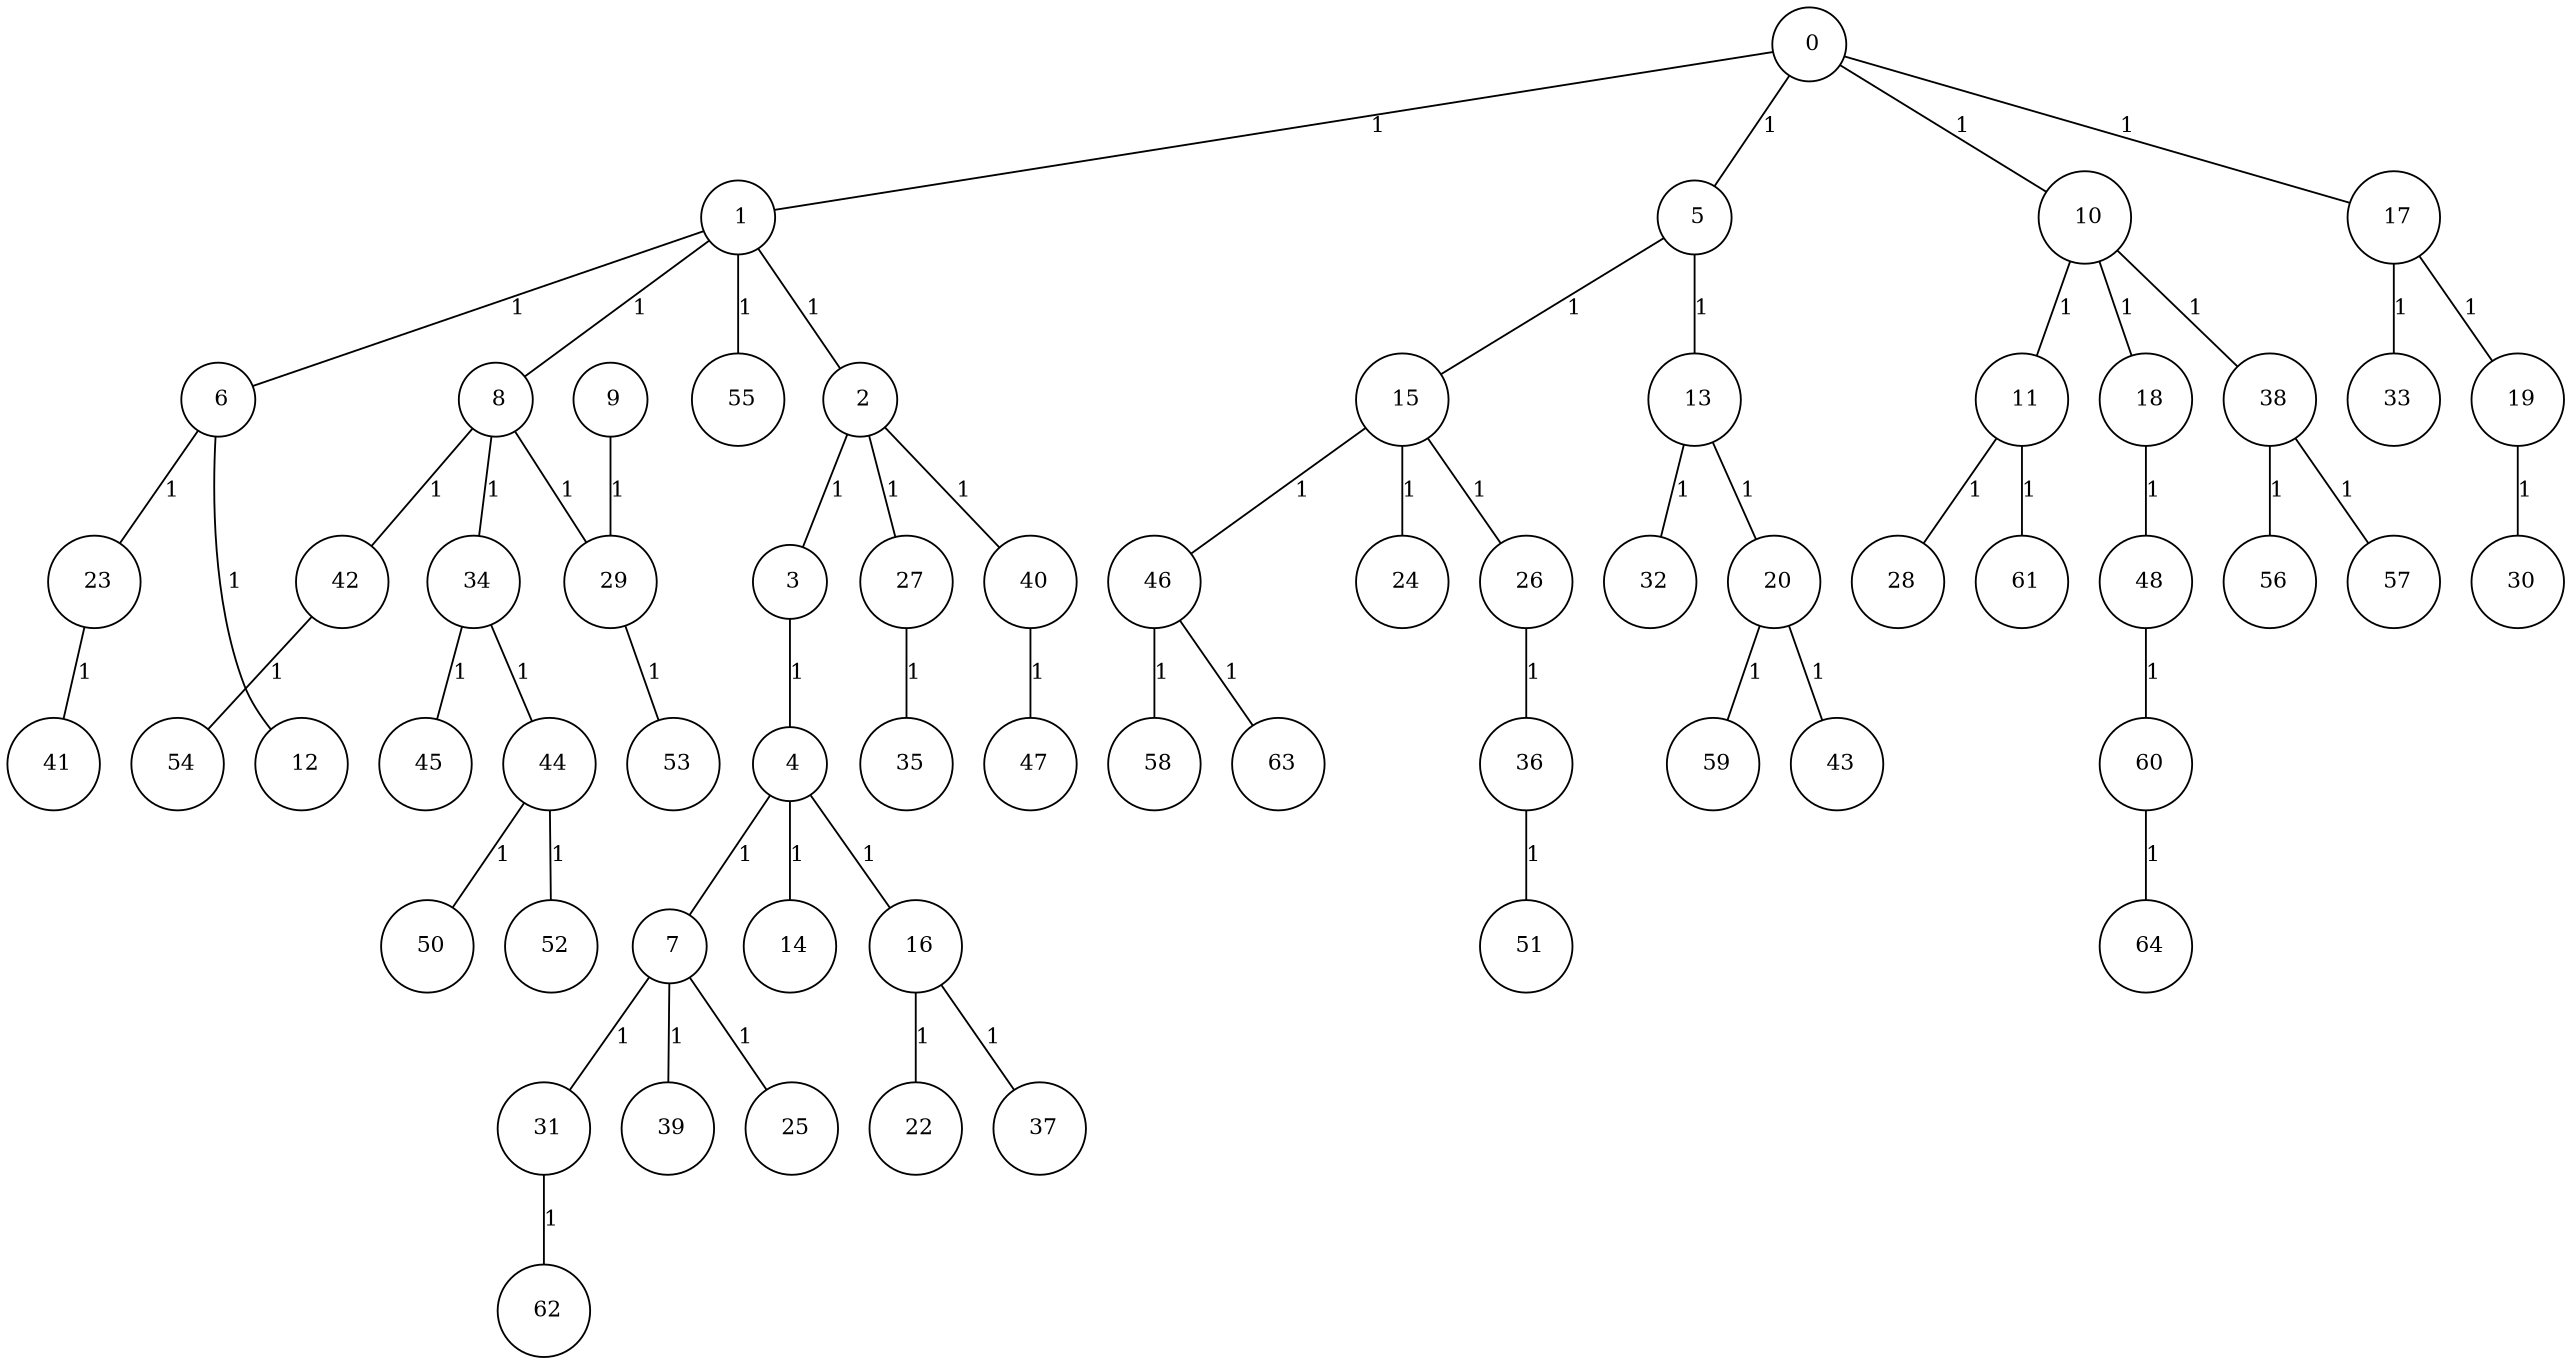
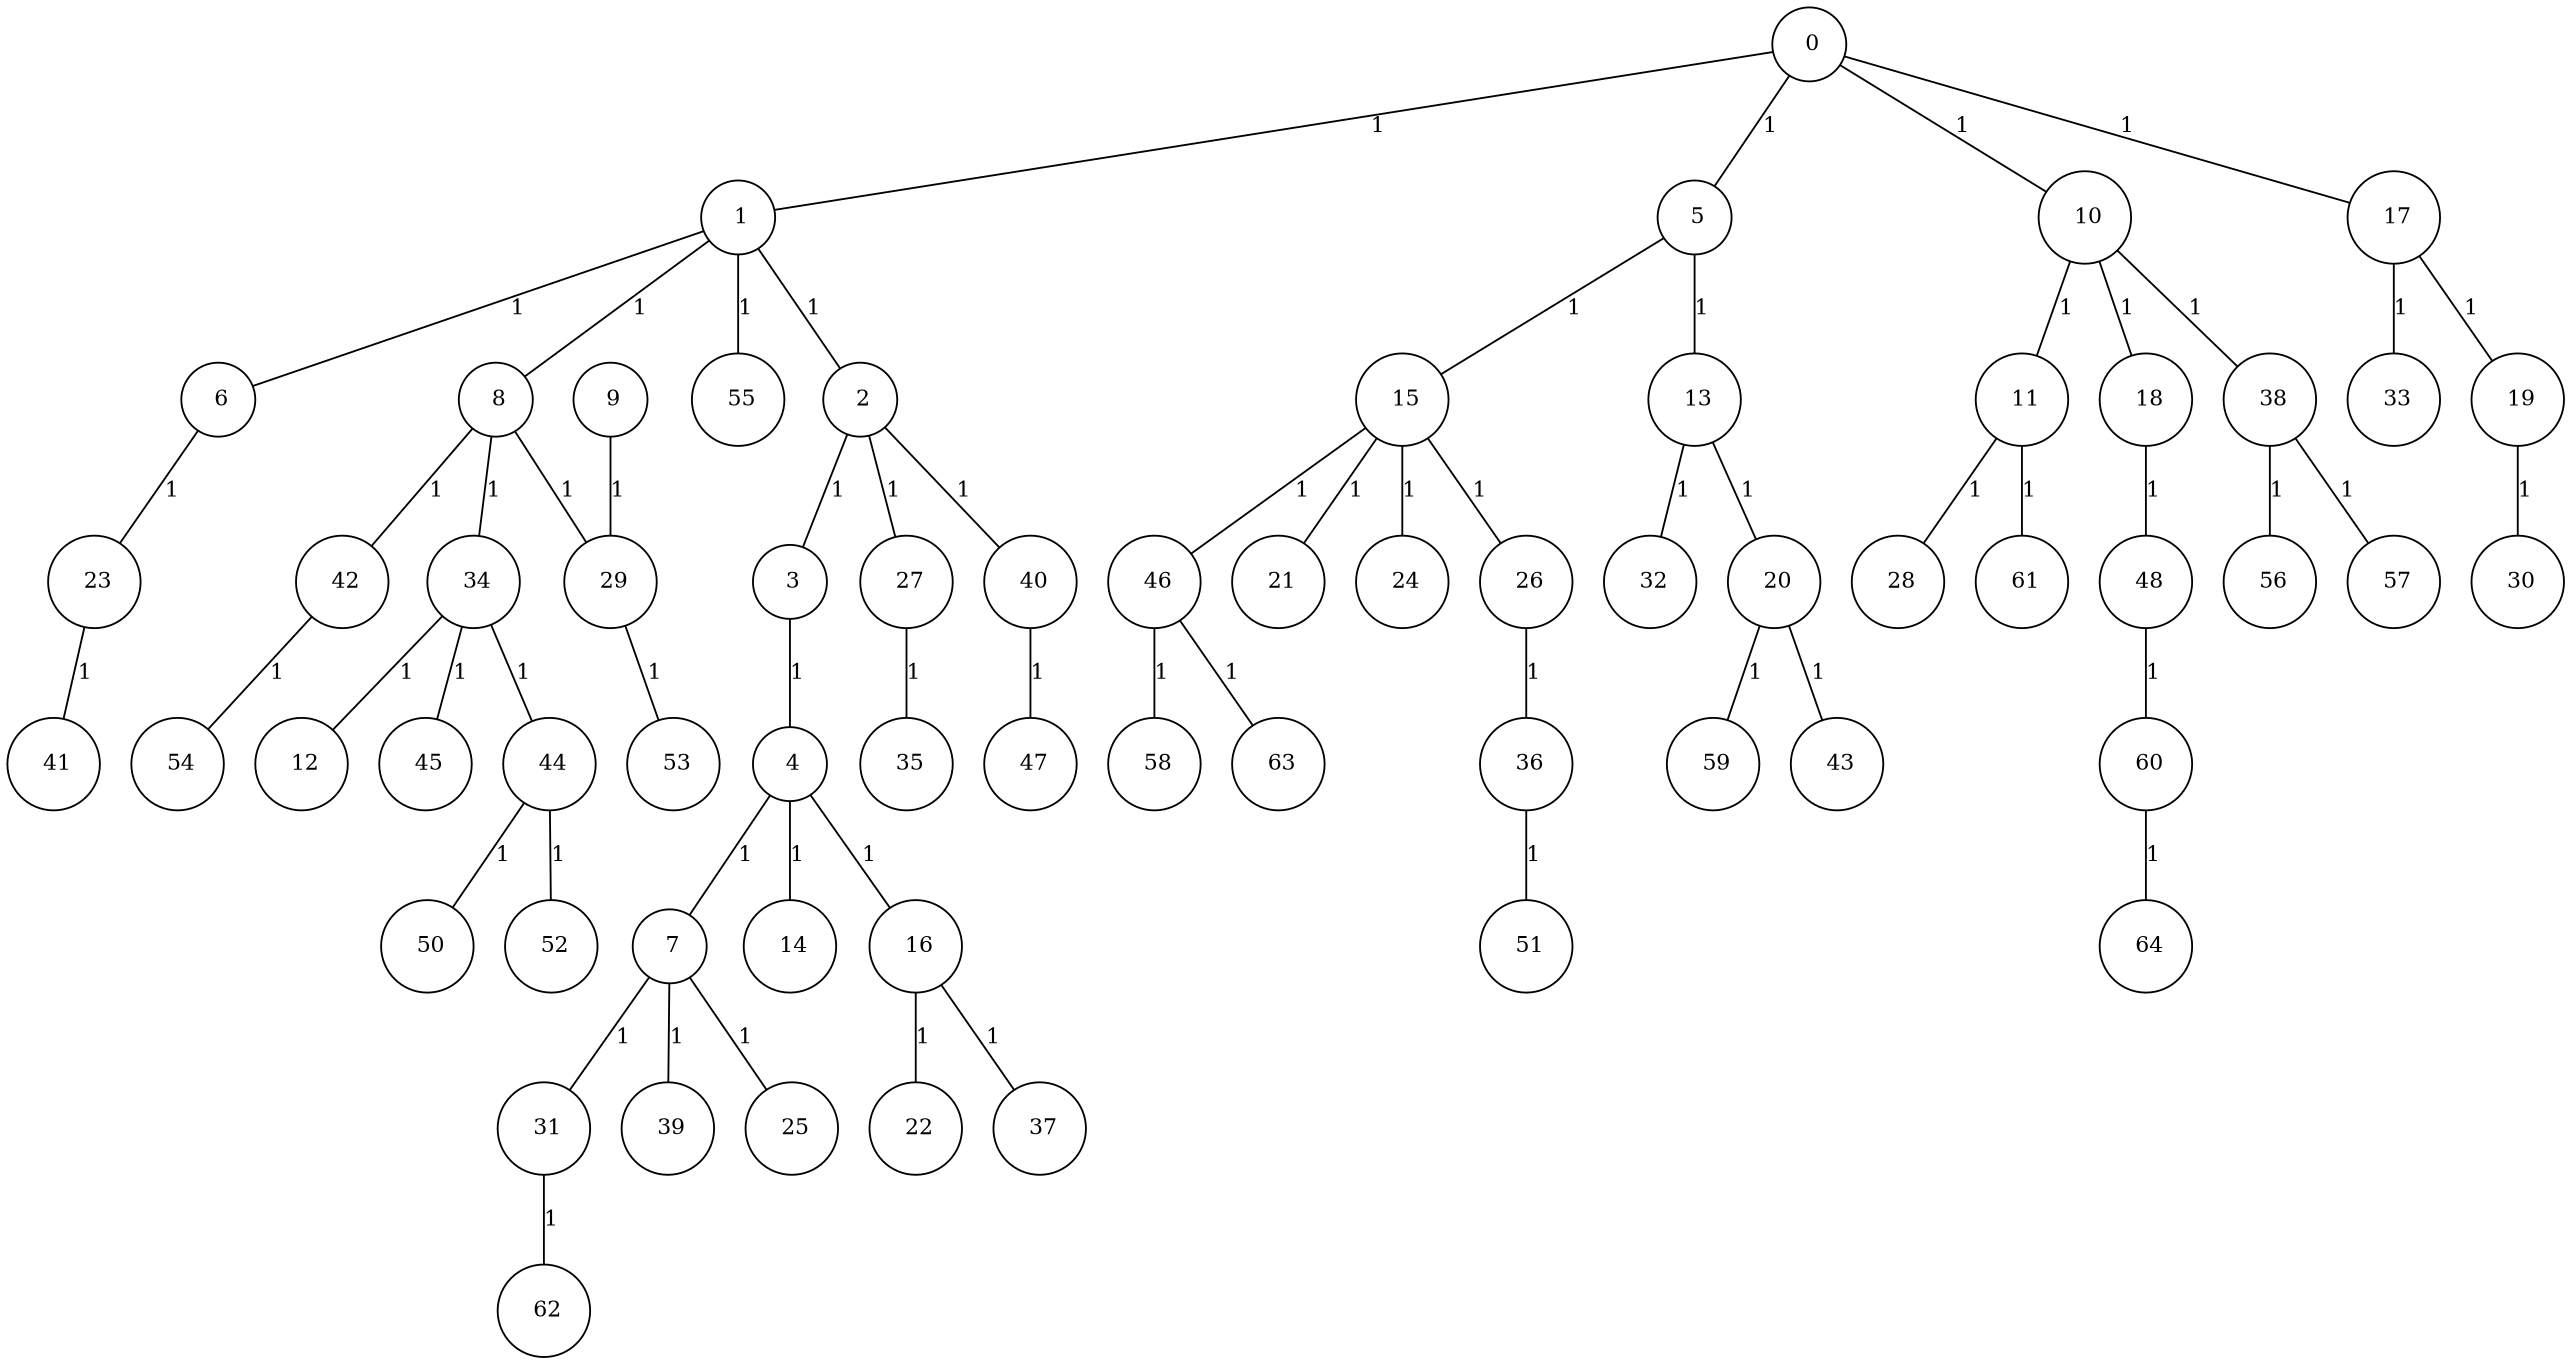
node "21": added
edge "6" -- "12": now "34" -- "12"
